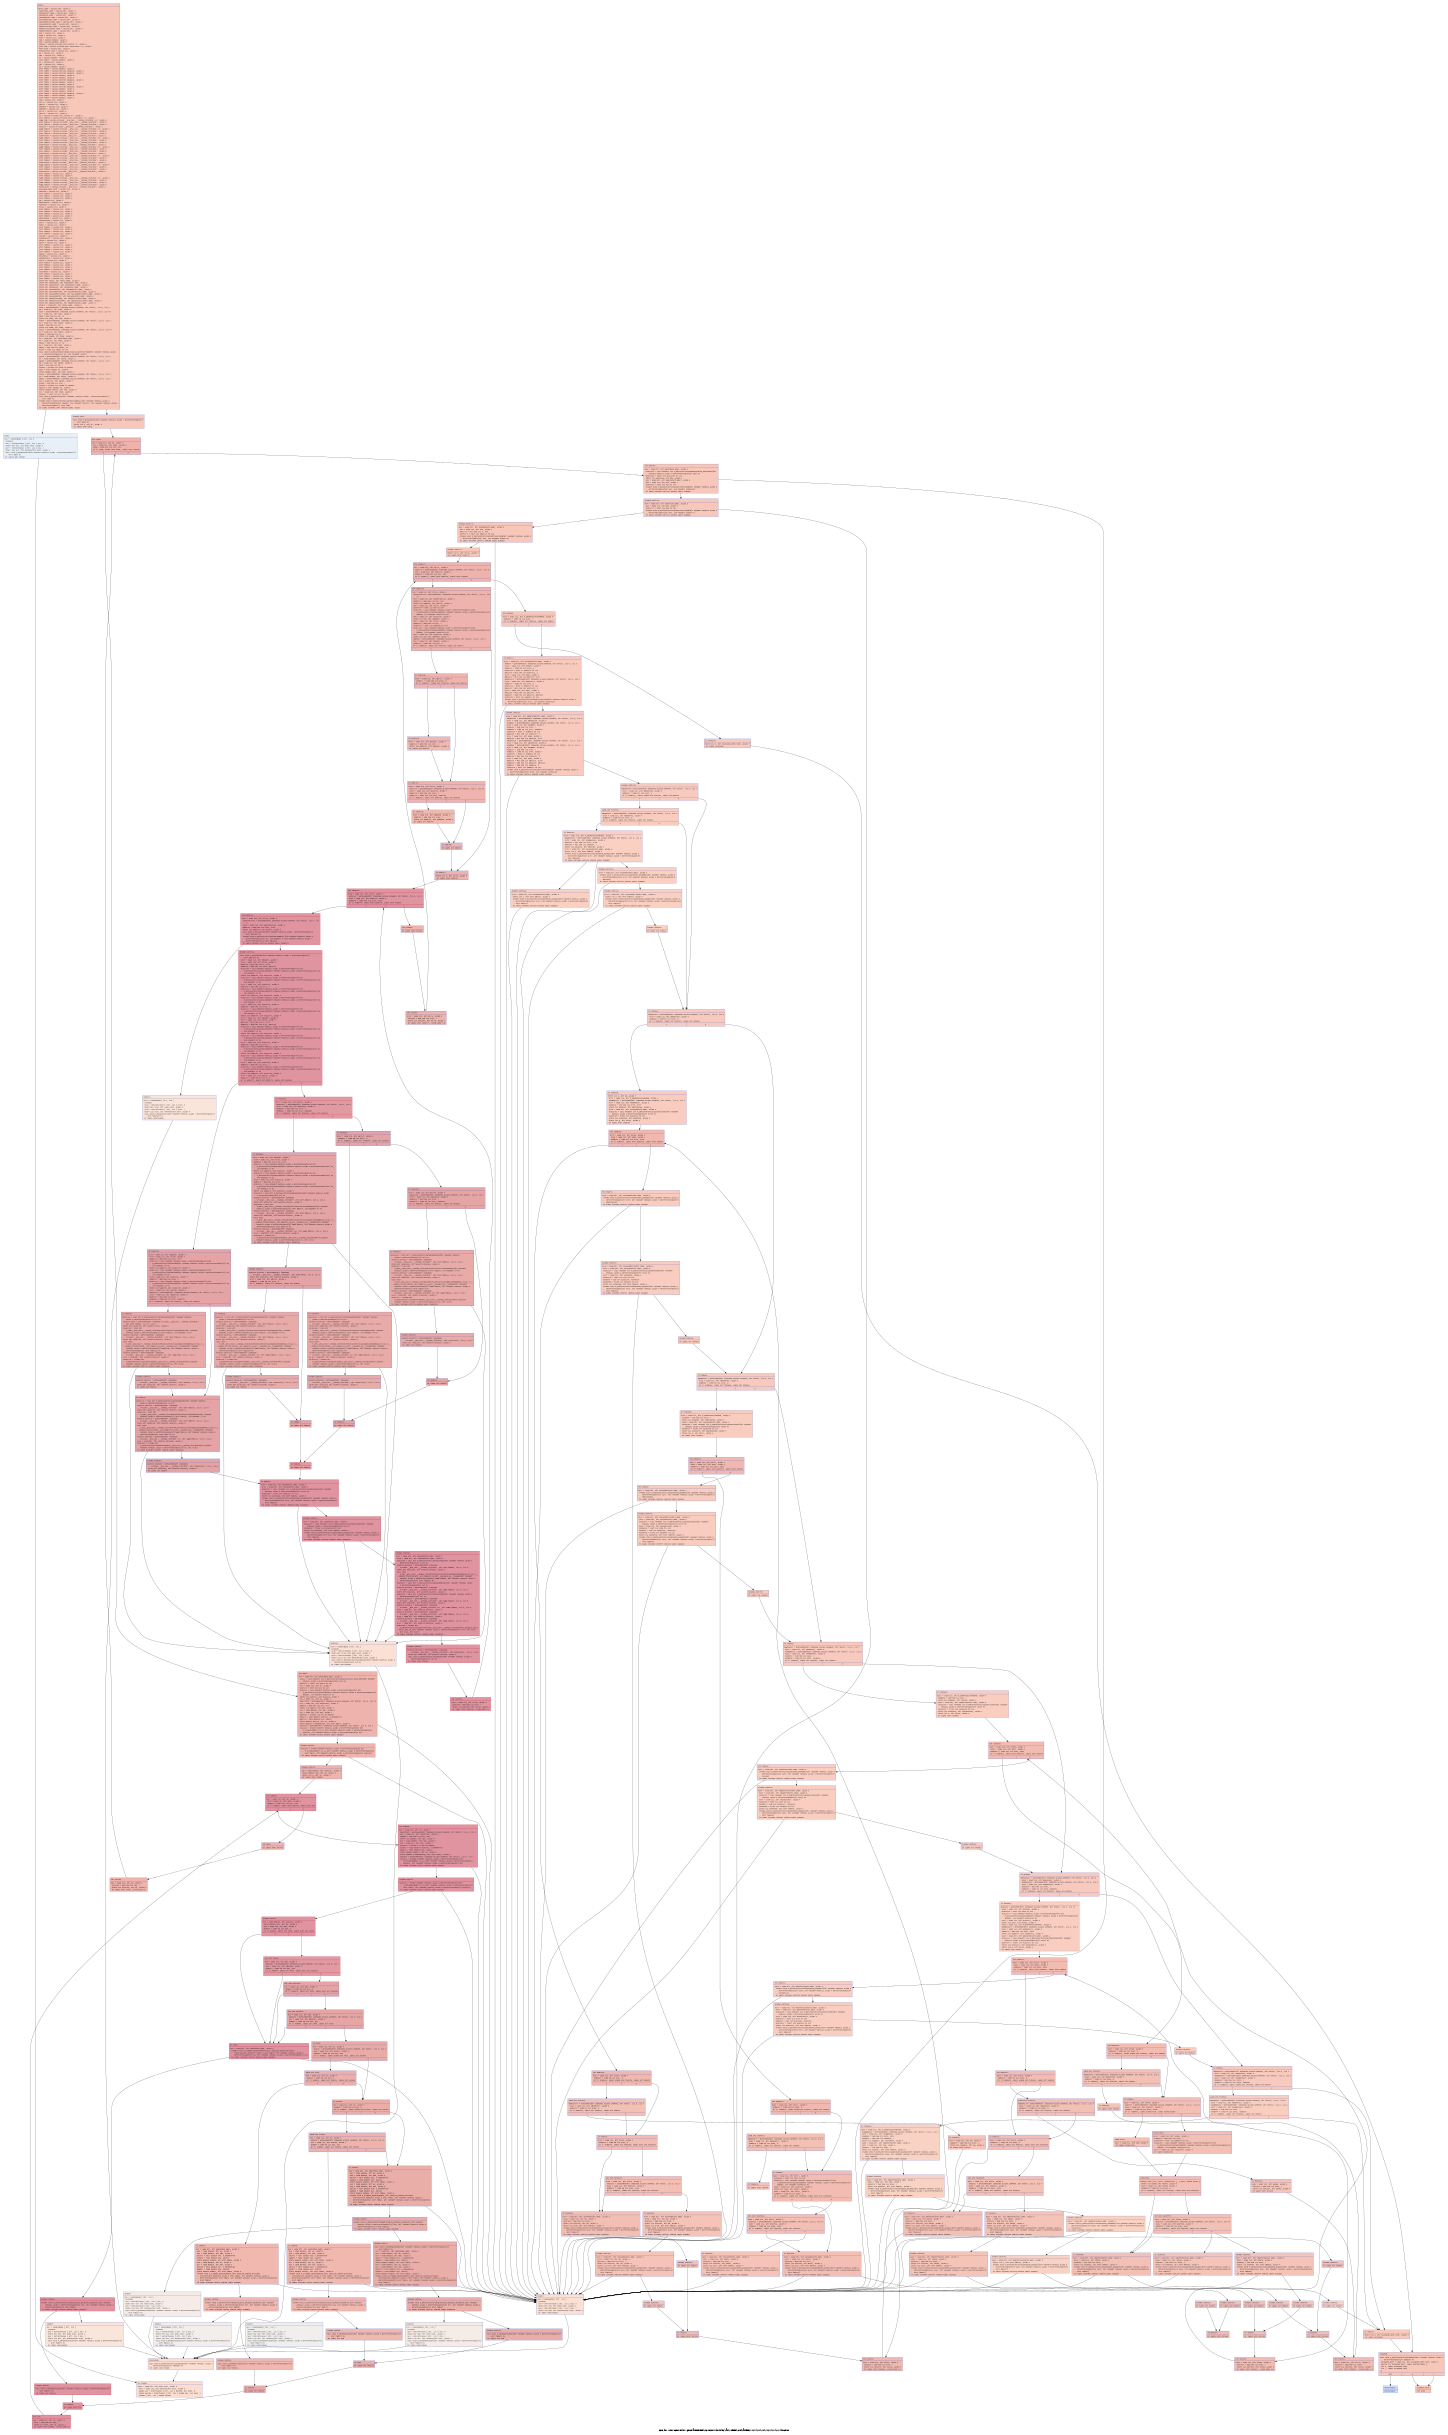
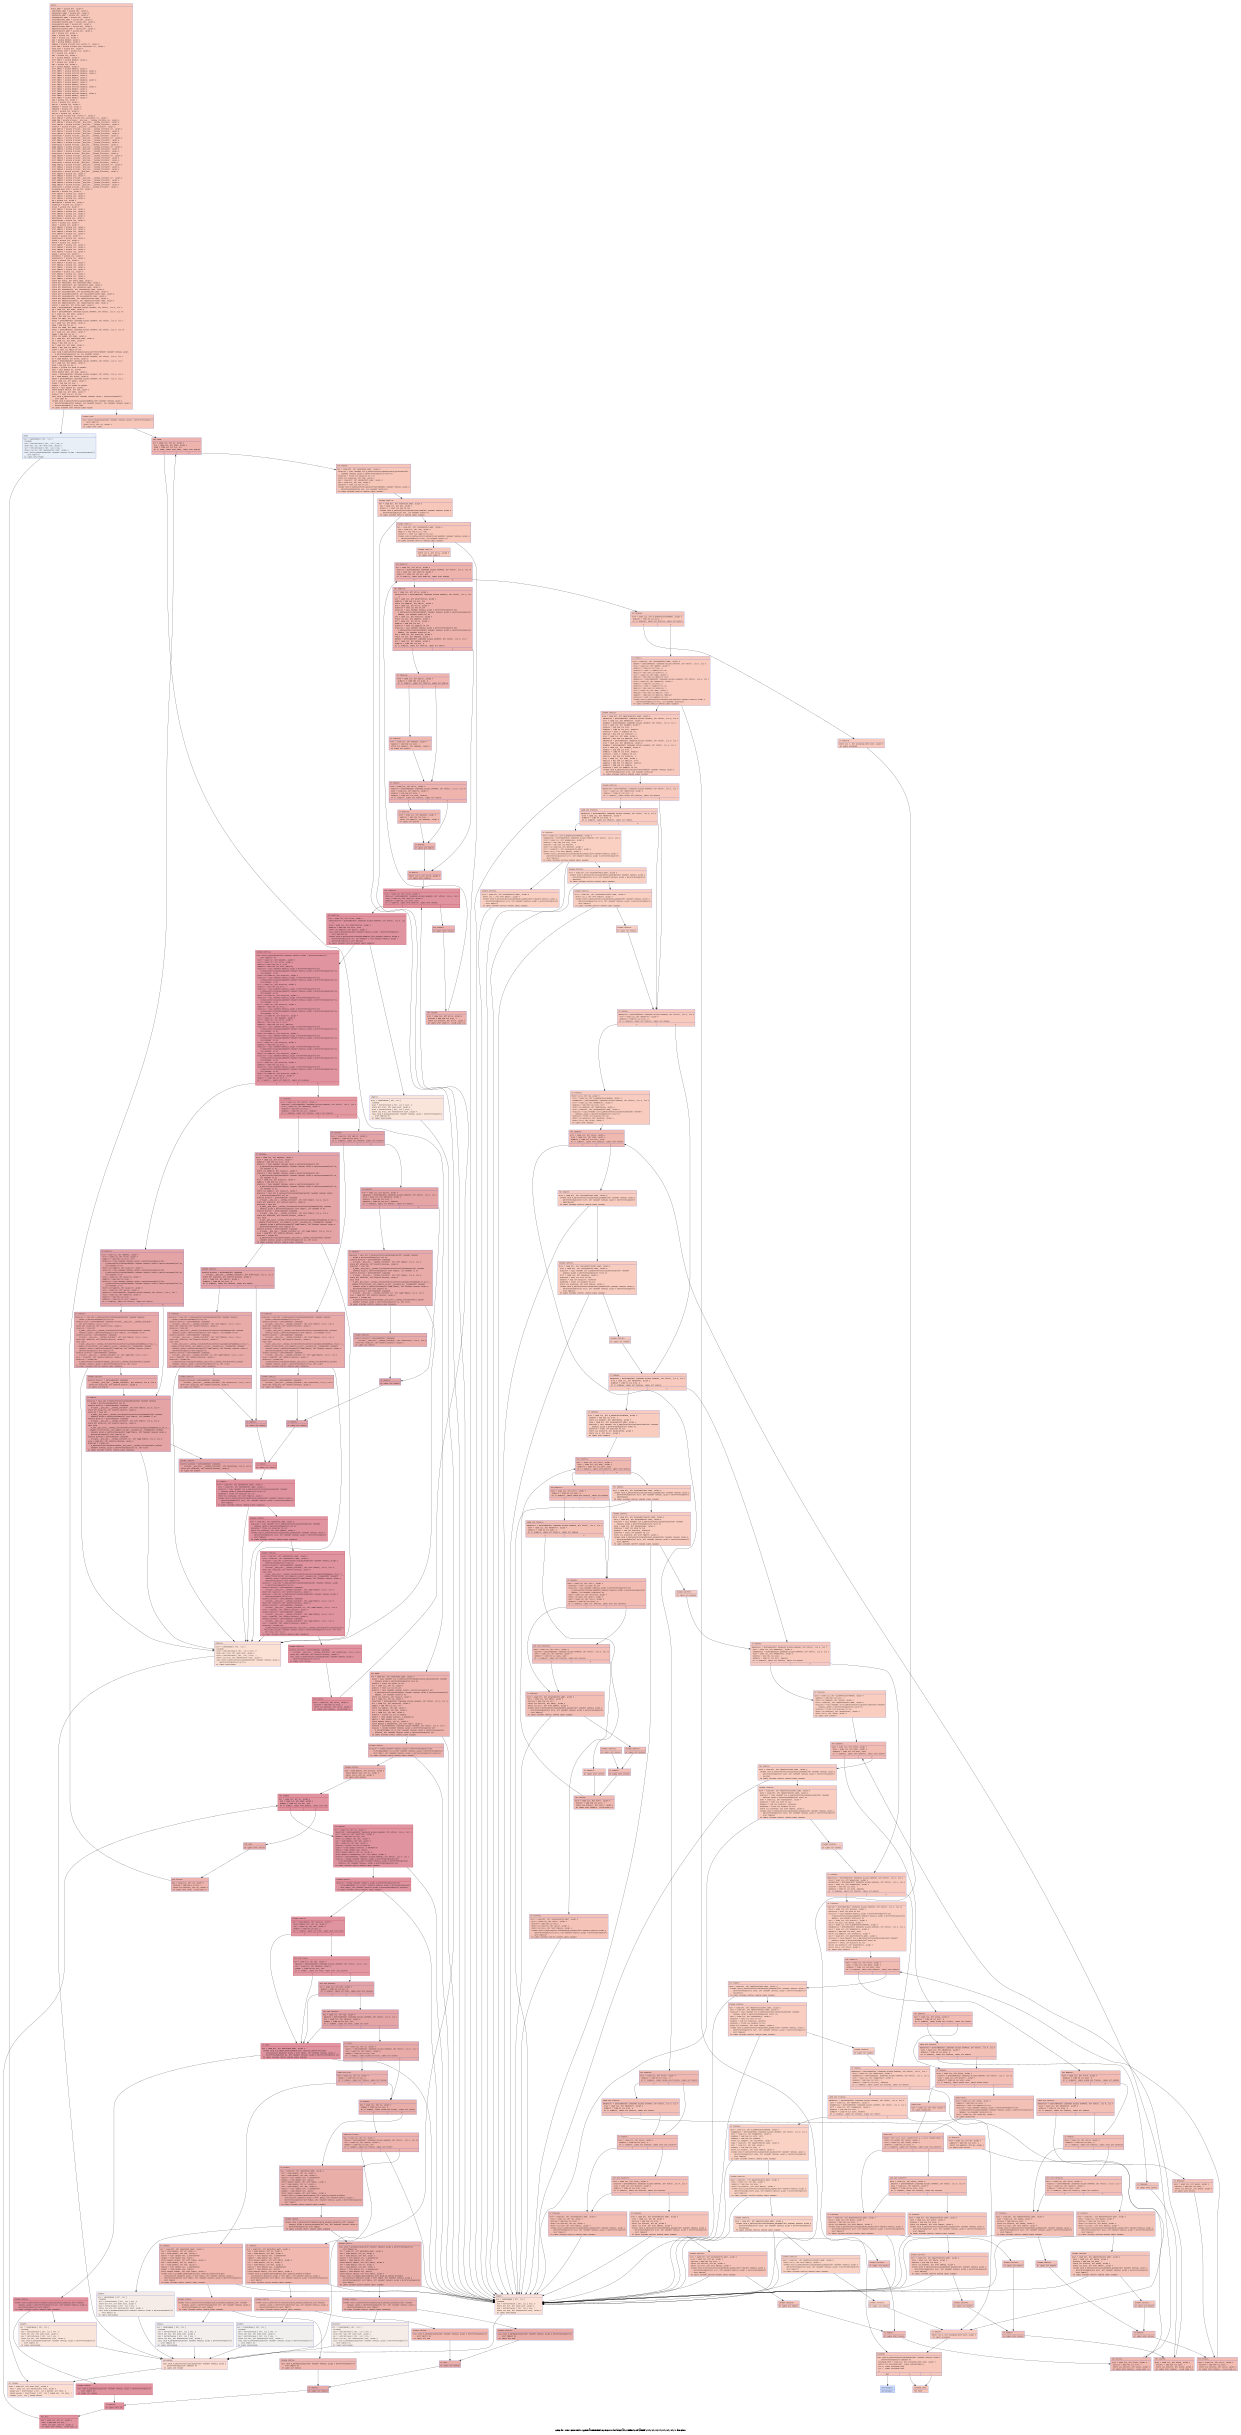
node "for.inc440:": added
edge "lor.lhs.false477:" -> "invoke.cont487:": now "if.else484:" -> "invoke.cont487:"
edge "if.else81:" -> "lpad21:": now "land.lhs.true67:" -> "lpad21:"
